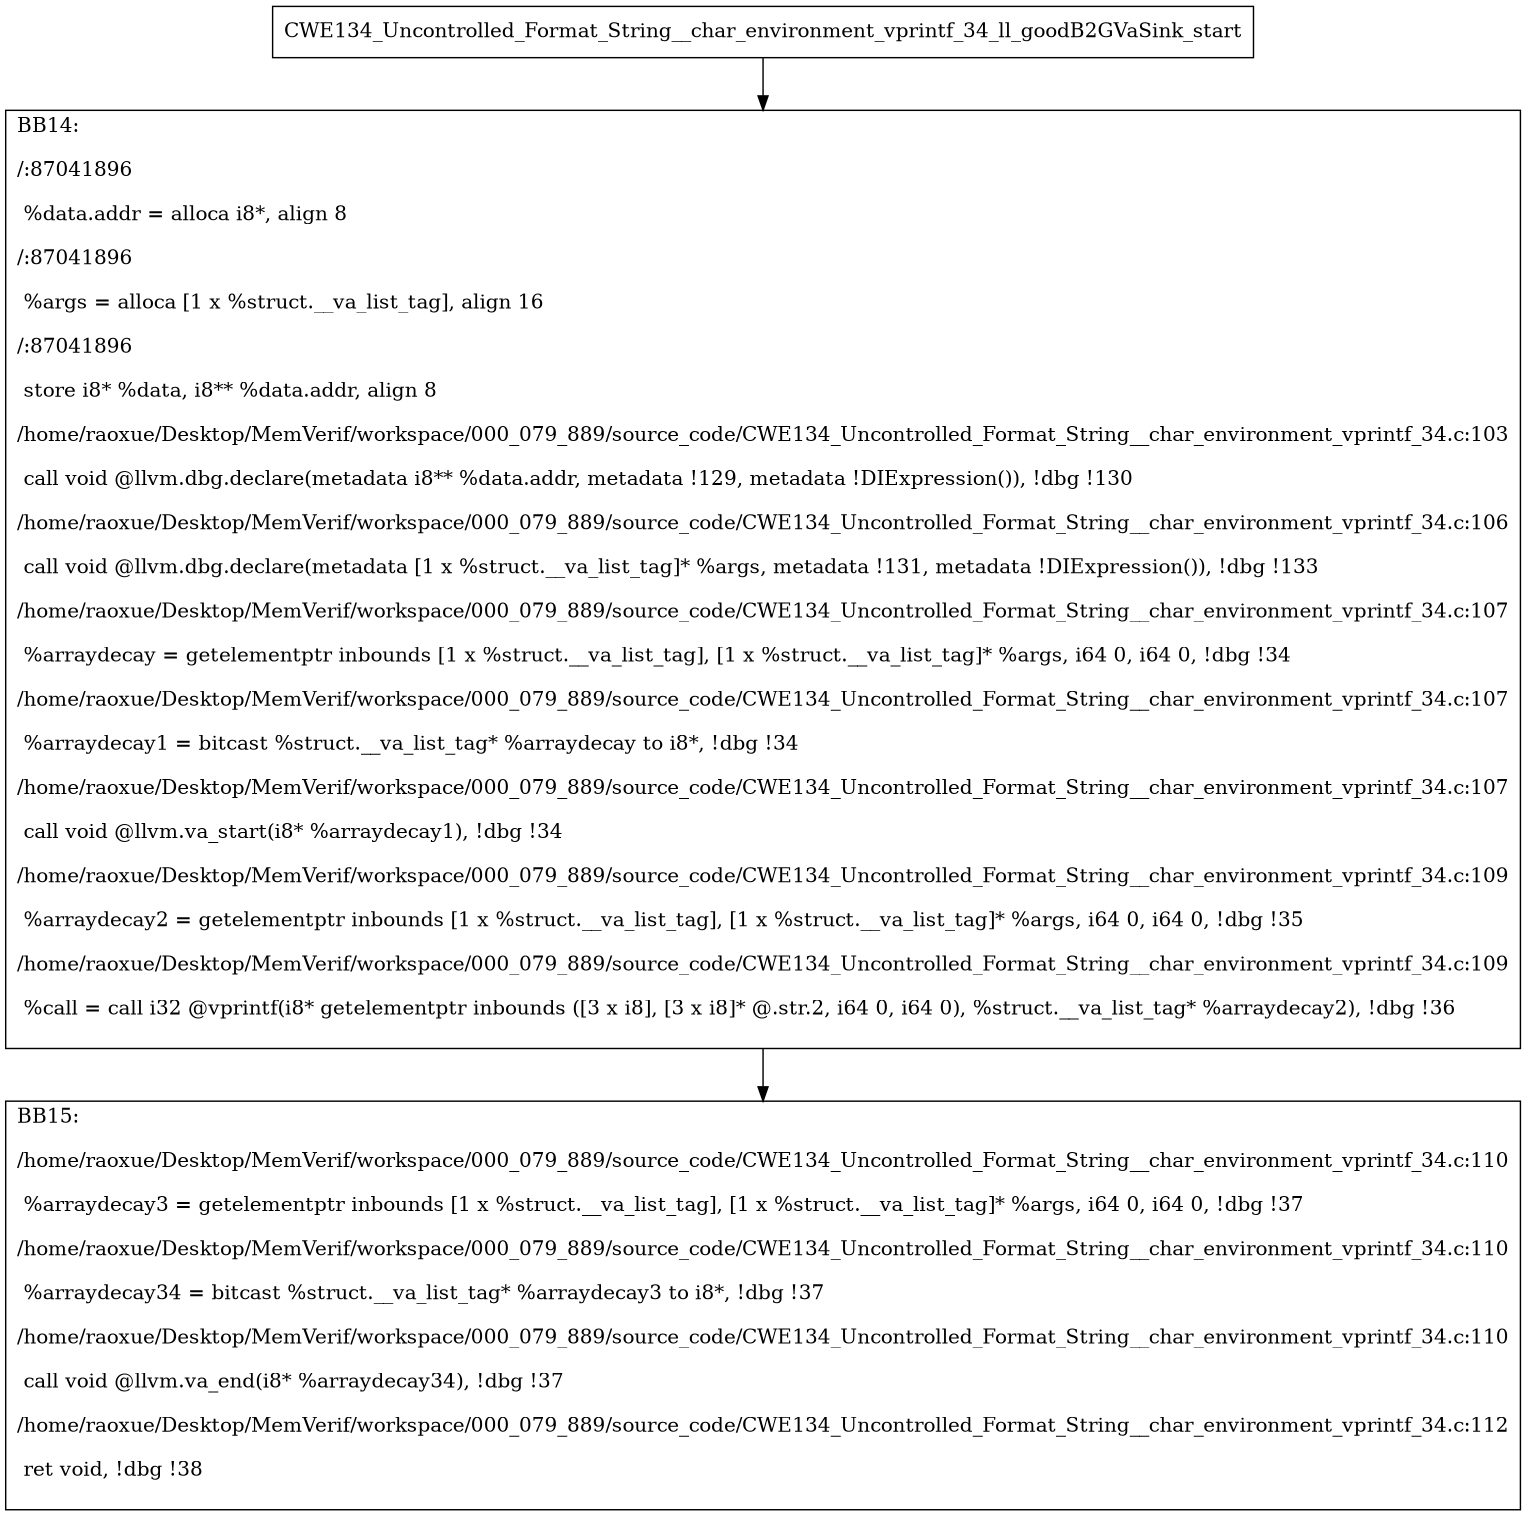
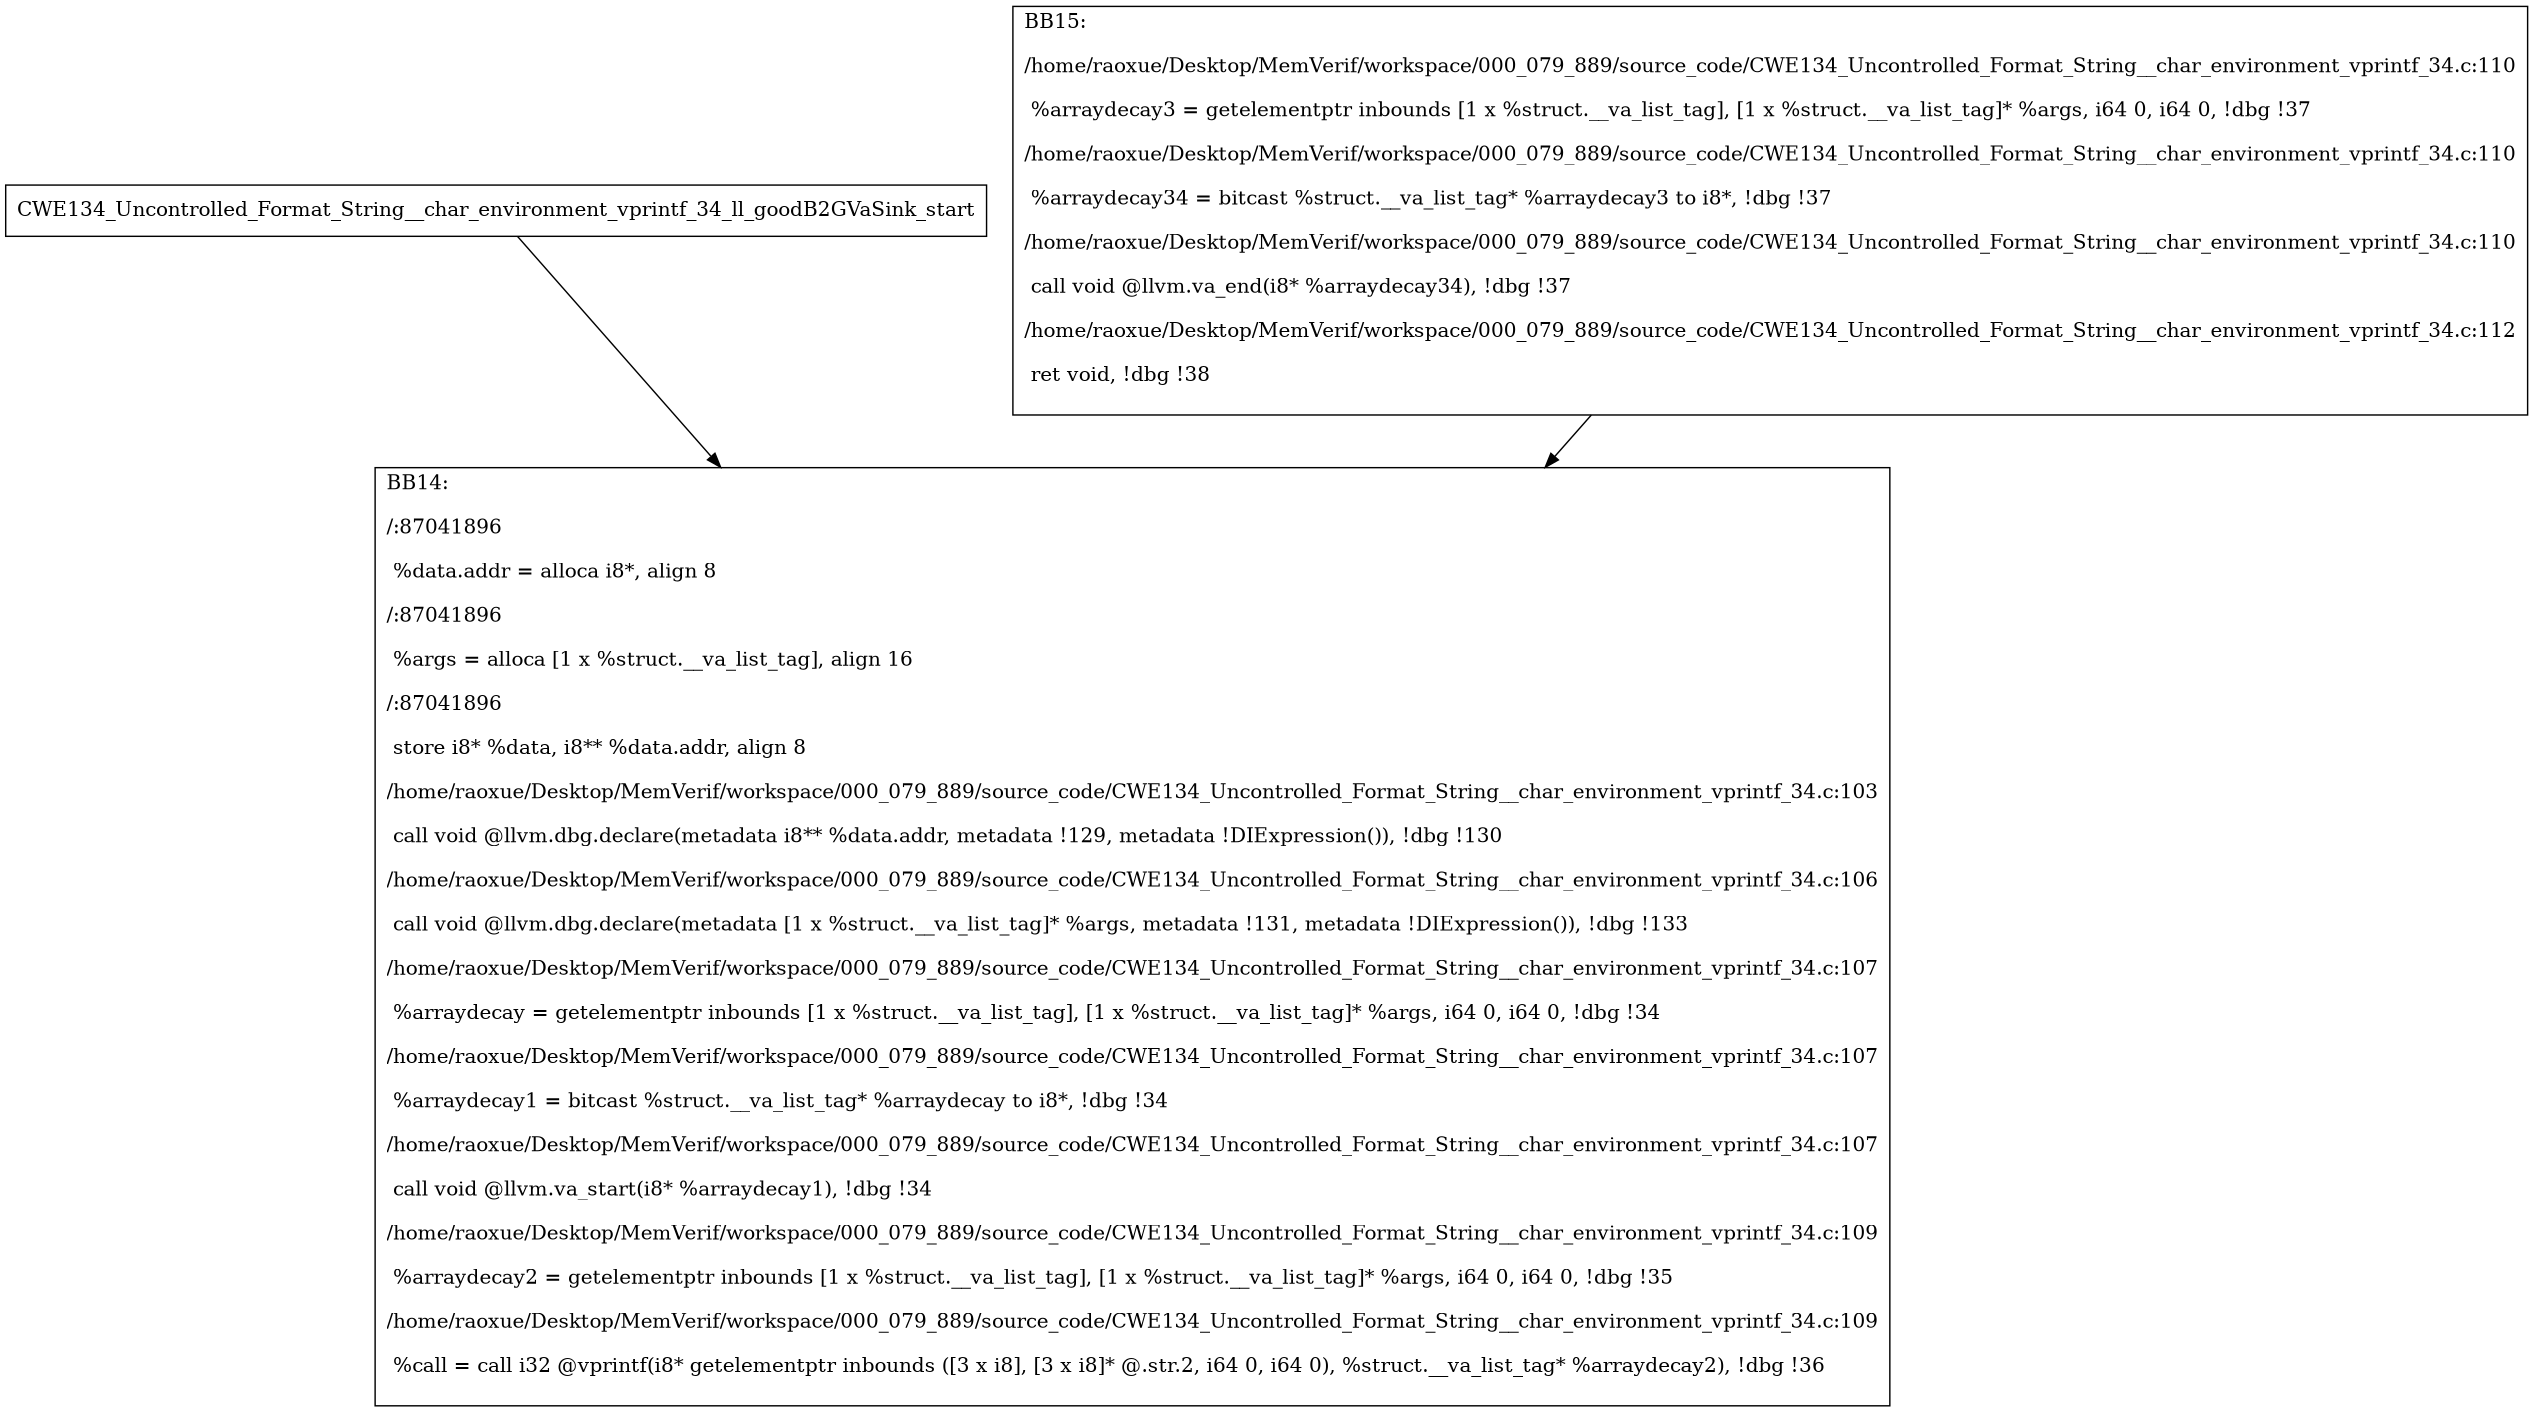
edge "BB14:" -> "BB15:": reversed
